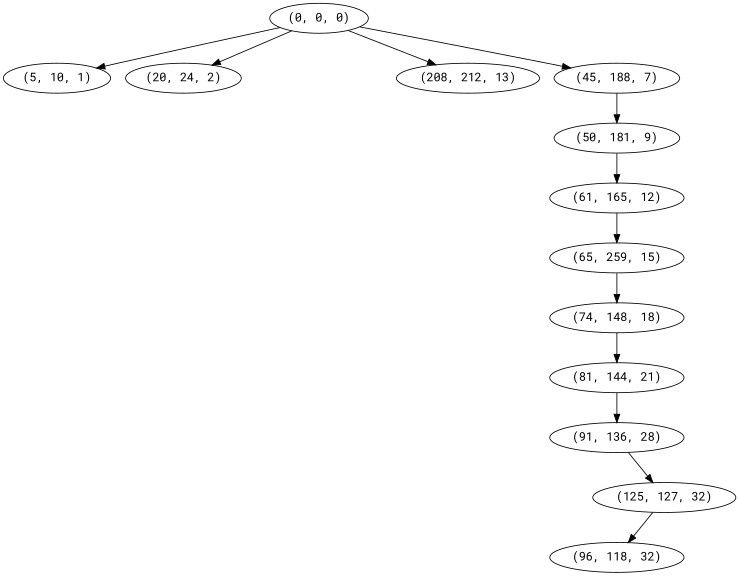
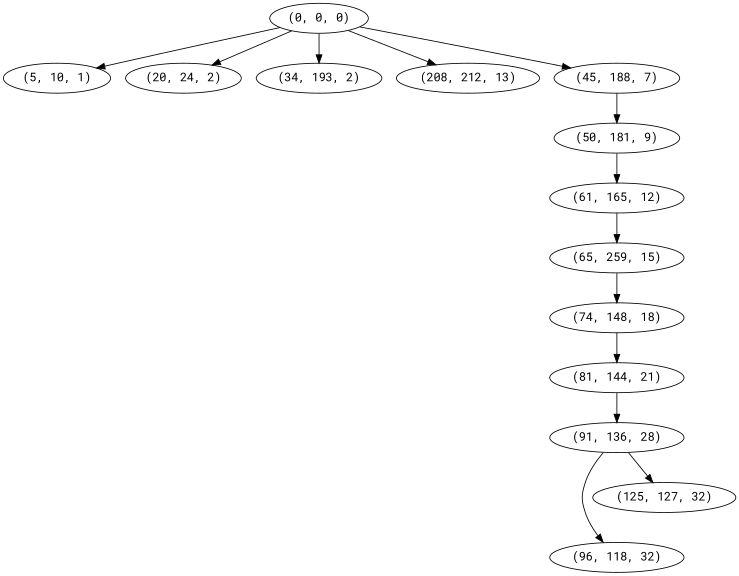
node "(34, 193, 2)": added
edge "(125, 127, 32)" -> "(96, 118, 32)": now "(91, 136, 28)" -> "(96, 118, 32)"
